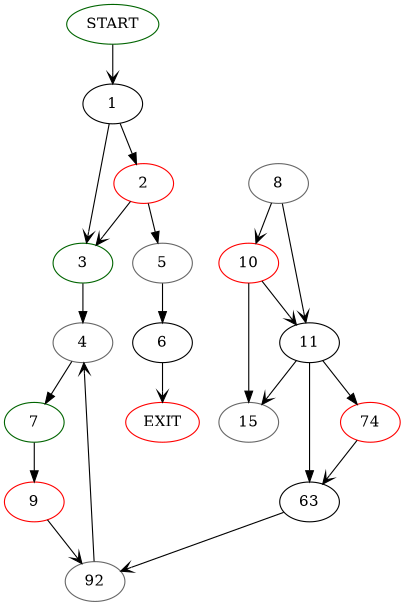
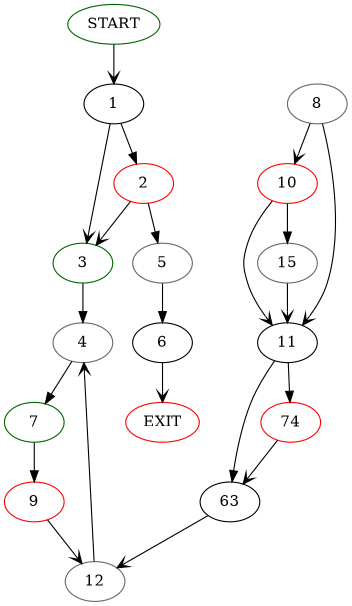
edge "11" -> "15": reversed
node "92": label "92" -> "12"
